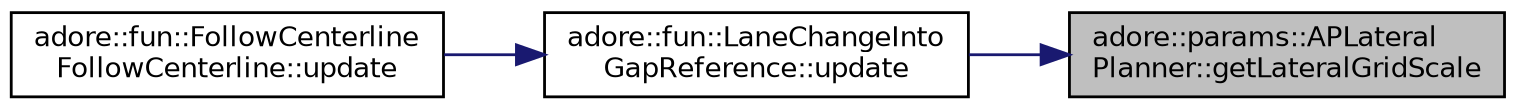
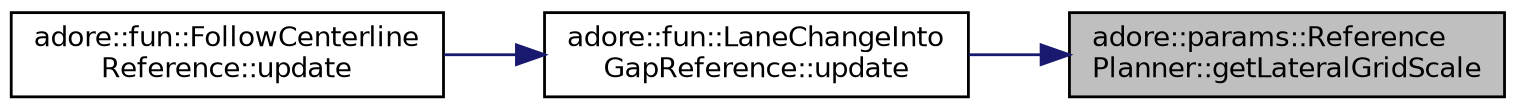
node "adore::fun::FollowCenterline FollowCenterline::update": label "adore::fun::FollowCenterline FollowCenterline::update" -> "adore::fun::FollowCenterline Reference::update"
node "adore::params::APLateral Planner::getLateralGridScale": label "adore::params::APLateral Planner::getLateralGridScale" -> "adore::params::Reference Planner::getLateralGridScale"
